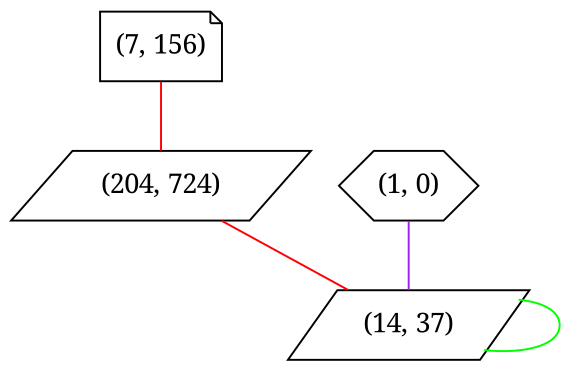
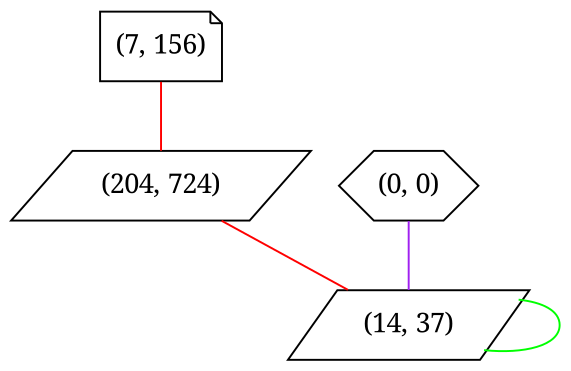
node "(1, 0)": label "(1, 0)" -> "(0, 0)"
